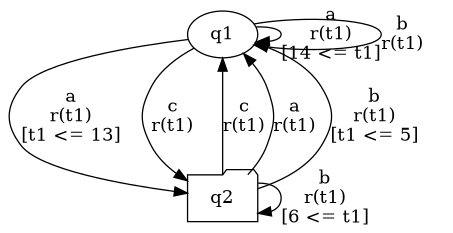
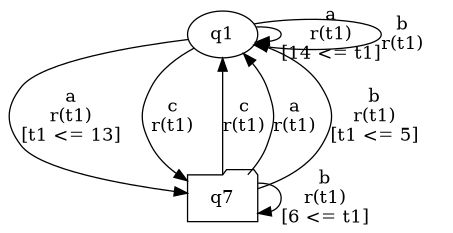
node "q2": label "q2" -> "q7"
